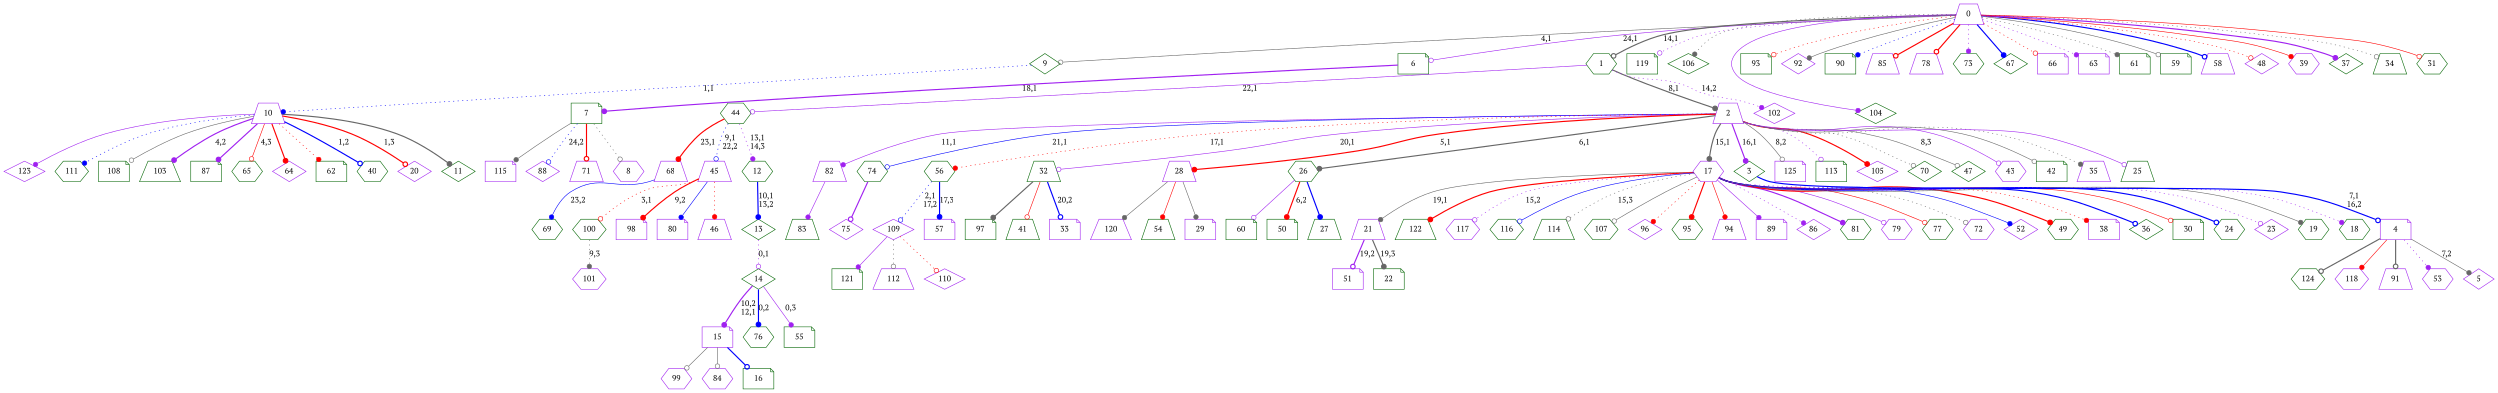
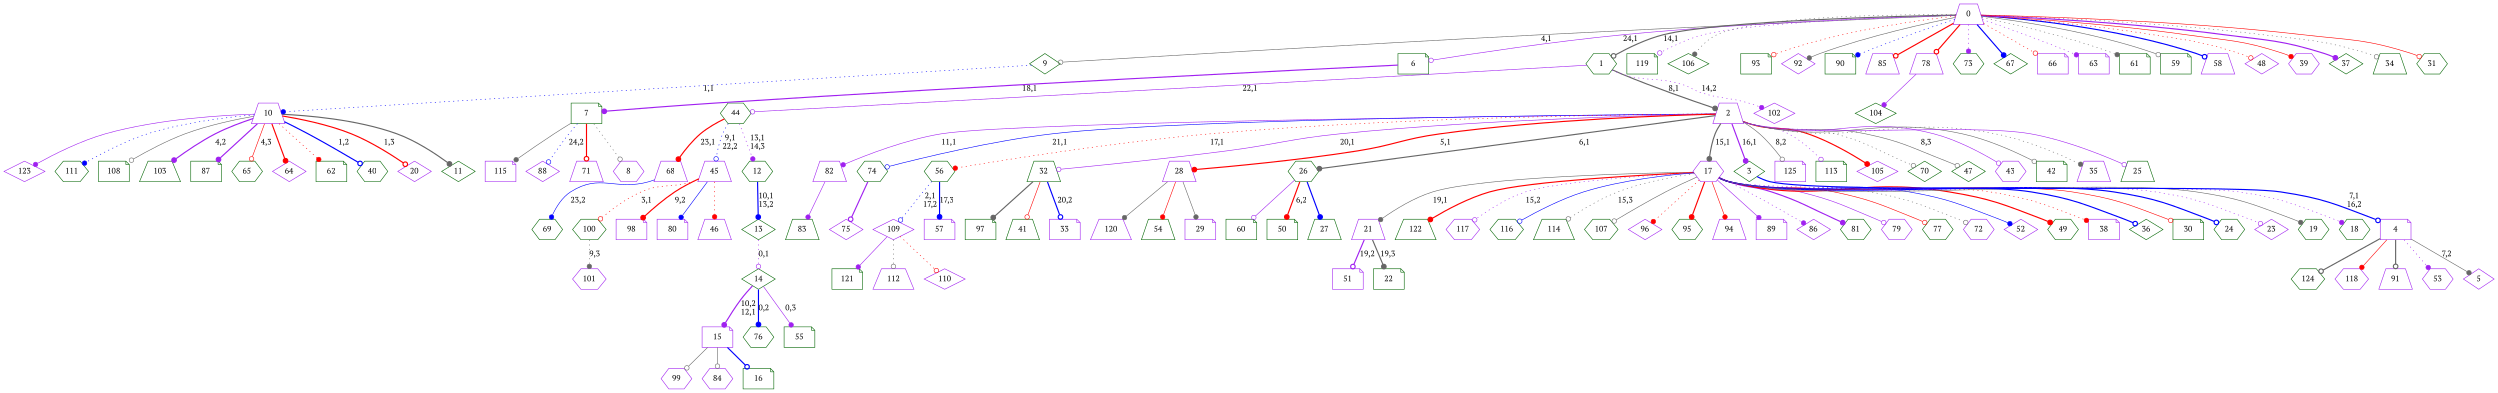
edge "0" -> "104": now "78" -> "104"
